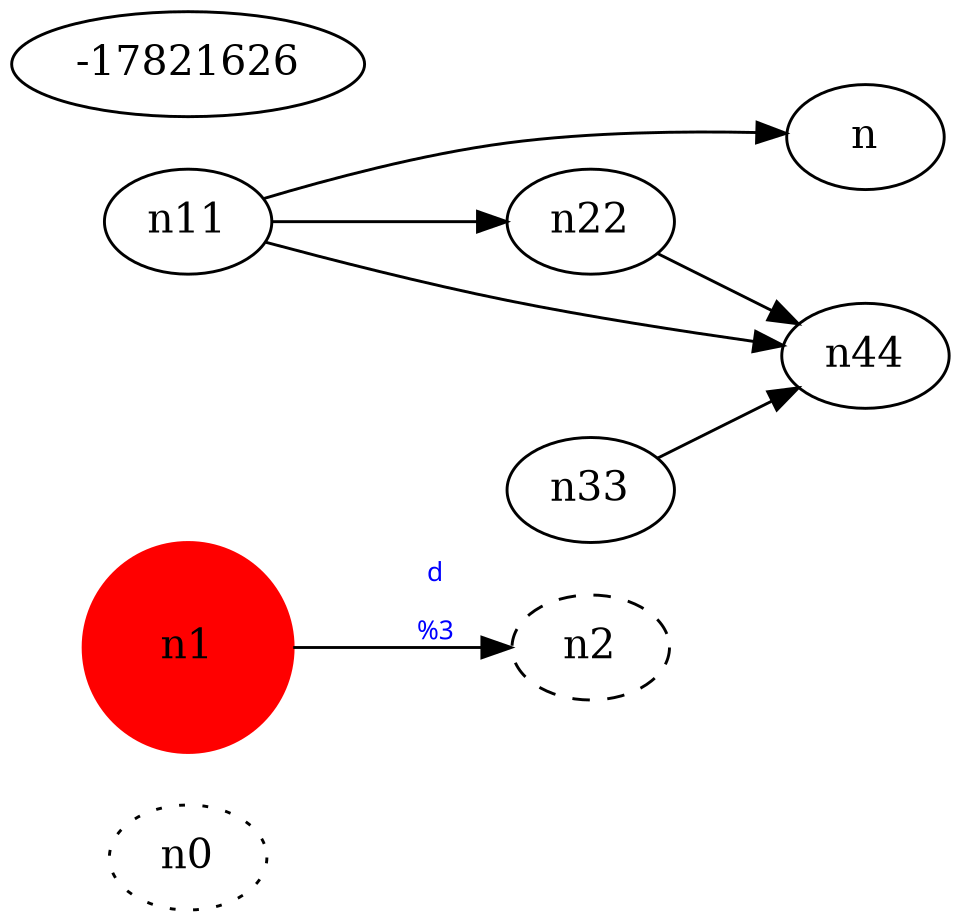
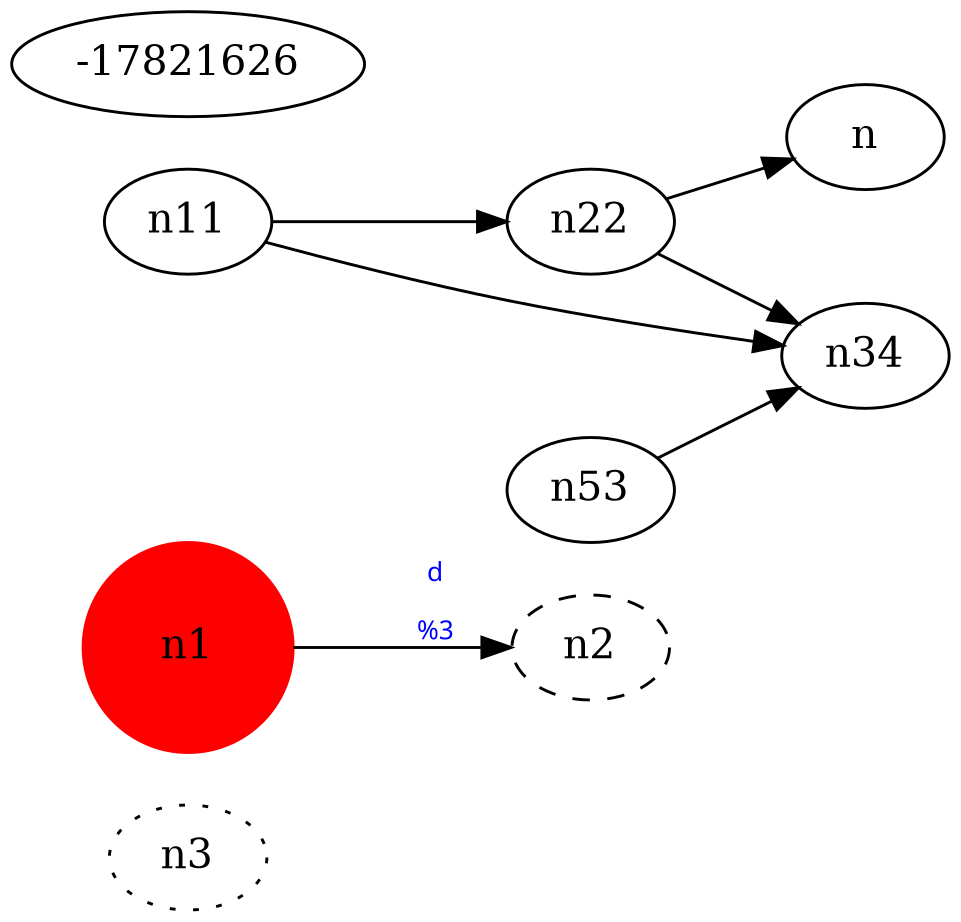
edge "n11" -> "n": now "n22" -> "n"
node "n44": label "n44" -> "n34"
node "n33": label "n33" -> "n53"
node "n0": label "n0" -> "n3"
